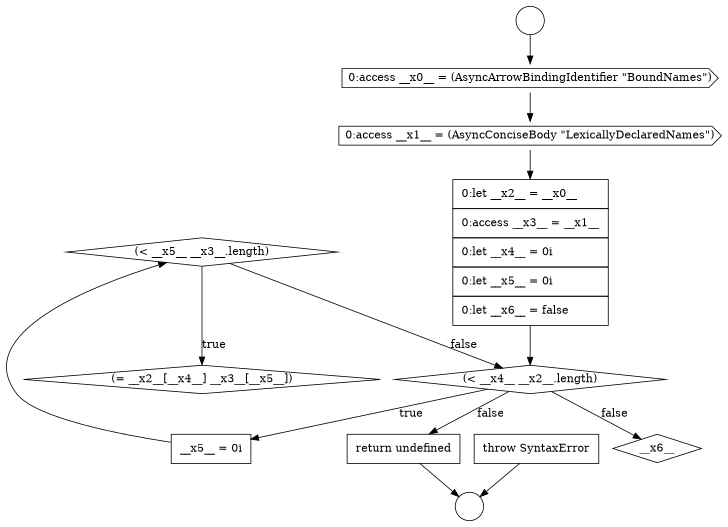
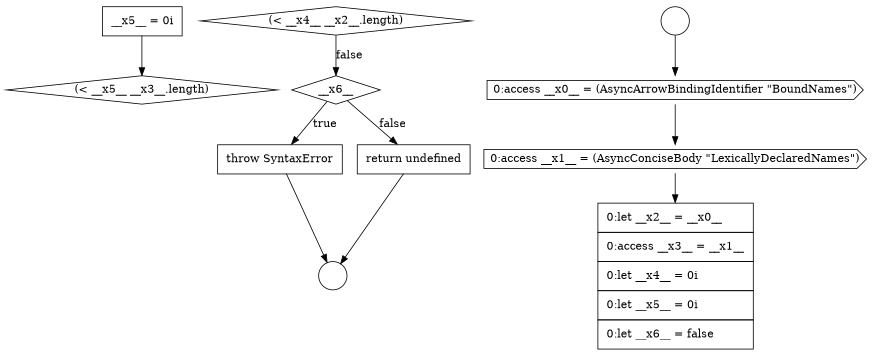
edge "__x6__" -> "throw SyntaxError": added, label "true"
edge "(< __x5__ __x3__.length)" -> "(< __x4__ __x2__.length)": removed, label "false"
edge "0:let __x2__ = __x0__" -> "(< __x4__ __x2__.length)": removed
node "(= __x2__[__x4__] __x3__[__x5__])": removed
edge "(< __x4__ __x2__.length)" -> "return undefined": now "__x6__" -> "return undefined"
edge "(< __x4__ __x2__.length)" -> "__x5__ = 0i": removed, label "true"
